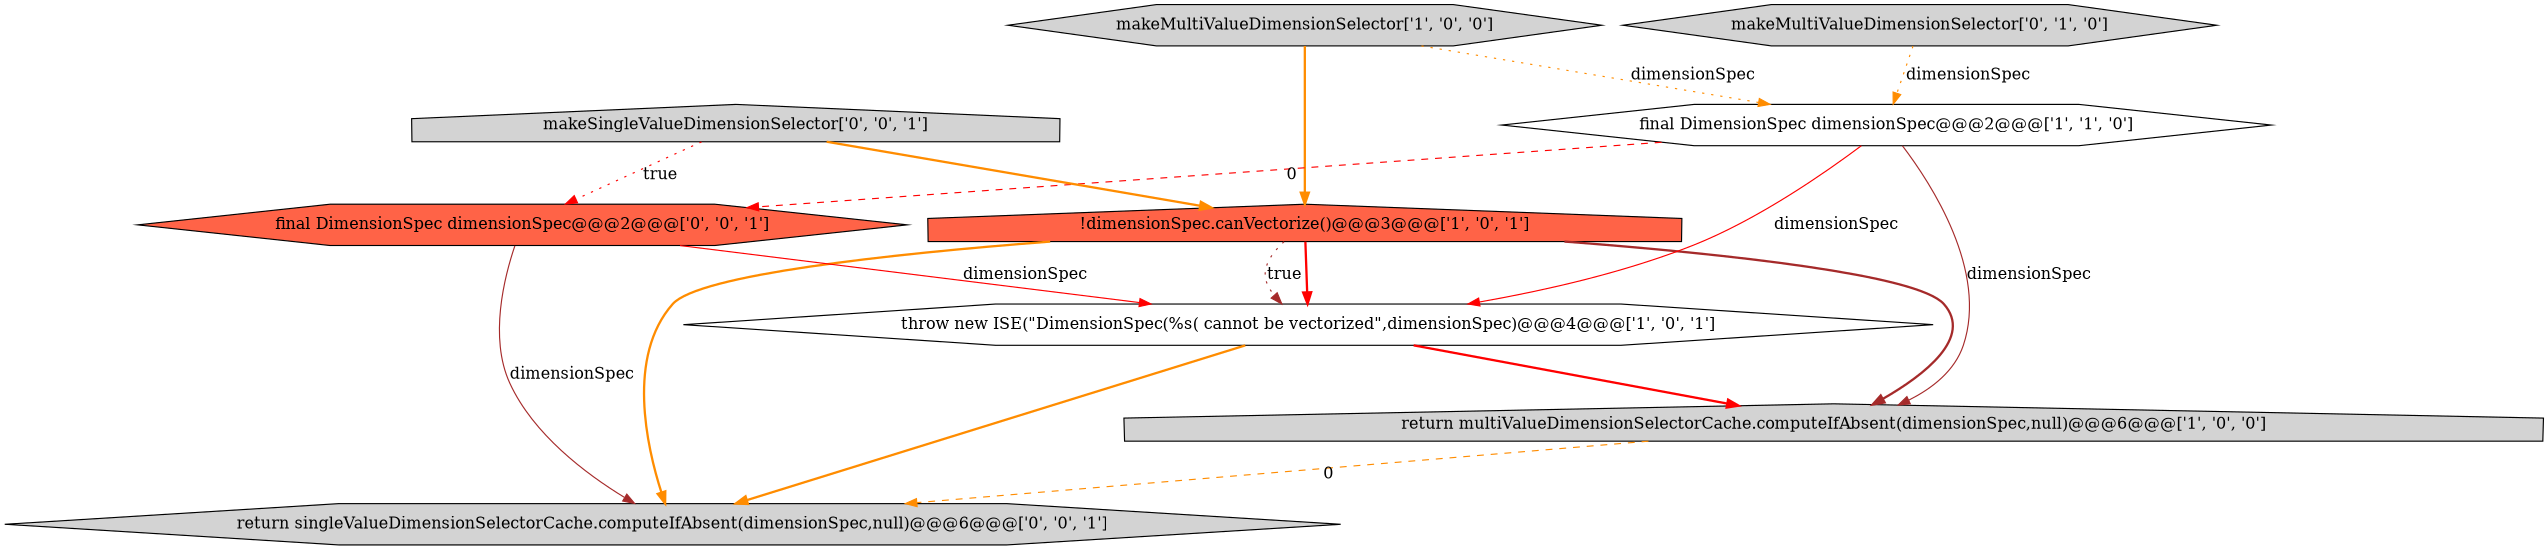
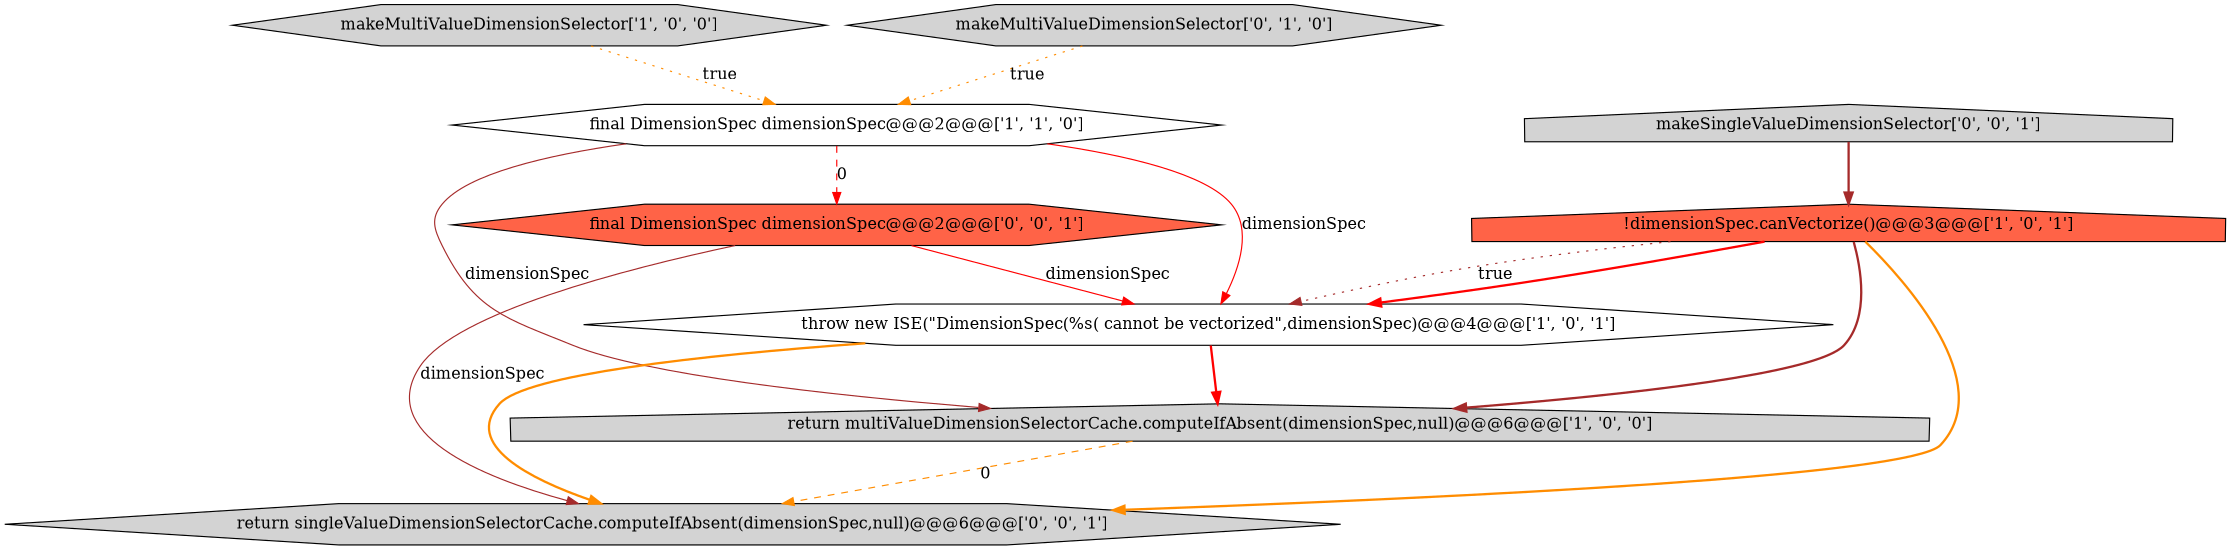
edge "makeMultiValueDimensionSelector['1', '0', '0']" -> "final DimensionSpec dimensionSpec@@@2@@@['1', '1', '0']": label "dimensionSpec" -> "true"
edge "makeMultiValueDimensionSelector['0', '1', '0']" -> "final DimensionSpec dimensionSpec@@@2@@@['1', '1', '0']": label "dimensionSpec" -> "true"
edge "makeMultiValueDimensionSelector['1', '0', '0']" -> "!dimensionSpec.canVectorize()@@@3@@@['1', '0', '1']": removed
edge "makeSingleValueDimensionSelector['0', '0', '1']" -> "final DimensionSpec dimensionSpec@@@2@@@['0', '0', '1']": removed, label "true"
edge "makeSingleValueDimensionSelector['0', '0', '1']" -> "!dimensionSpec.canVectorize()@@@3@@@['1', '0', '1']": color darkorange -> brown
